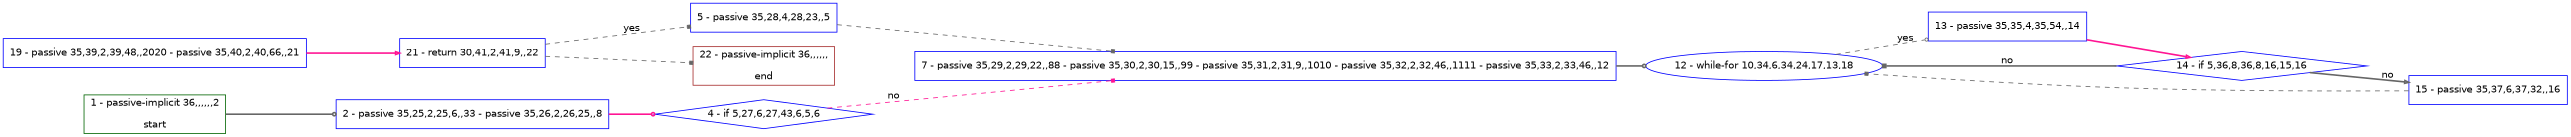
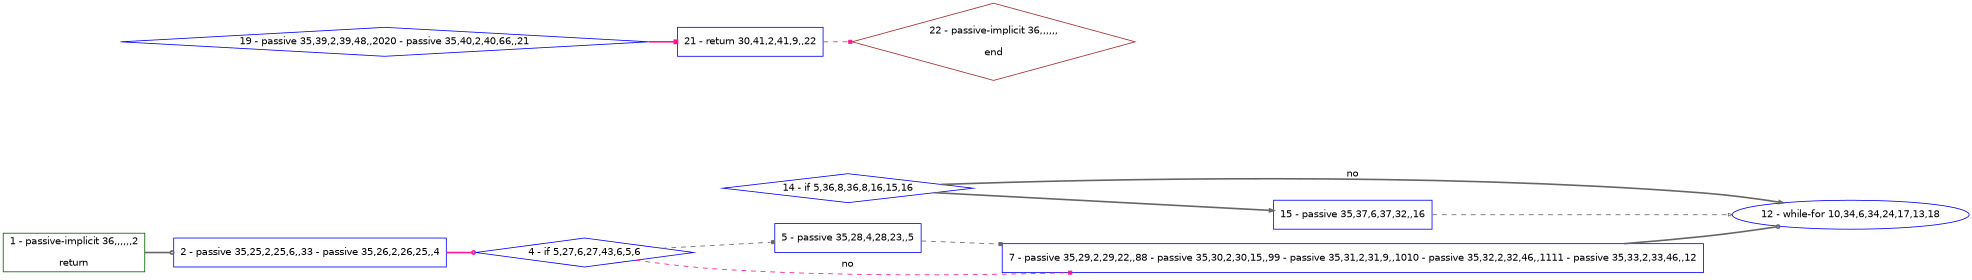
node "13 - passive 35,35,4,35,54,,14": removed
edge "21 - return 30,41,2,41,9,,22" -> "5 - passive 35,28,4,28,23,,5": now "4 - if 5,27,6,27,43,6,5,6" -> "5 - passive 35,28,4,28,23,,5"
node "19 - passive 35,39,2,39,48,,2020 - passive 35,40,2,40,66,,21": shape box -> diamond
edge "19 - passive 35,39,2,39,48,,2020 - passive 35,40,2,40,66,,21" -> "21 - return 30,41,2,41,9,,22": arrowhead onormal -> box
edge "21 - return 30,41,2,41,9,,22" -> "22 - passive-implicit 36,,,,,, end": color gray40 -> deeppink
node "22 - passive-implicit 36,,,,,, end": shape box -> diamond
edge "14 - if 5,36,8,36,8,16,15,16" -> "12 - while-for 10,34,6,34,24,17,13,18": arrowhead box -> onormal
edge "15 - passive 35,37,6,37,32,,16" -> "12 - while-for 10,34,6,34,24,17,13,18": arrowhead box -> onormal
node "1 - passive-implicit 36,,,,,,2 start": label "1 - passive-implicit 36,,,,,,2 start" -> "1 - passive-implicit 36,,,,,,2 return"
node "2 - passive 35,25,2,25,6,,33 - passive 35,26,2,26,25,,8": label "2 - passive 35,25,2,25,6,,33 - passive 35,26,2,26,25,,8" -> "2 - passive 35,25,2,25,6,,33 - passive 35,26,2,26,25,,4"
